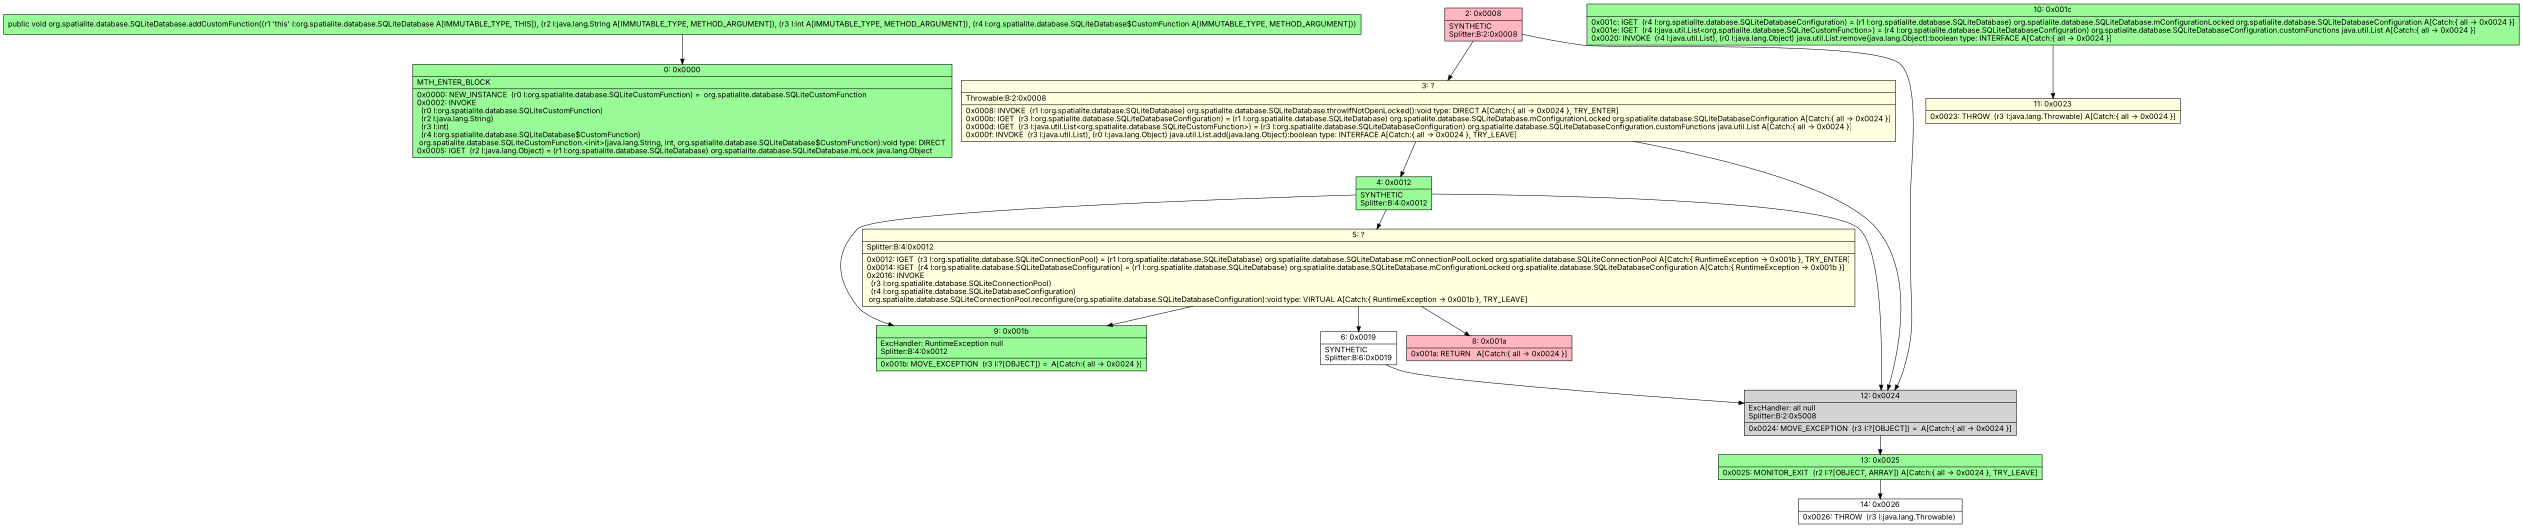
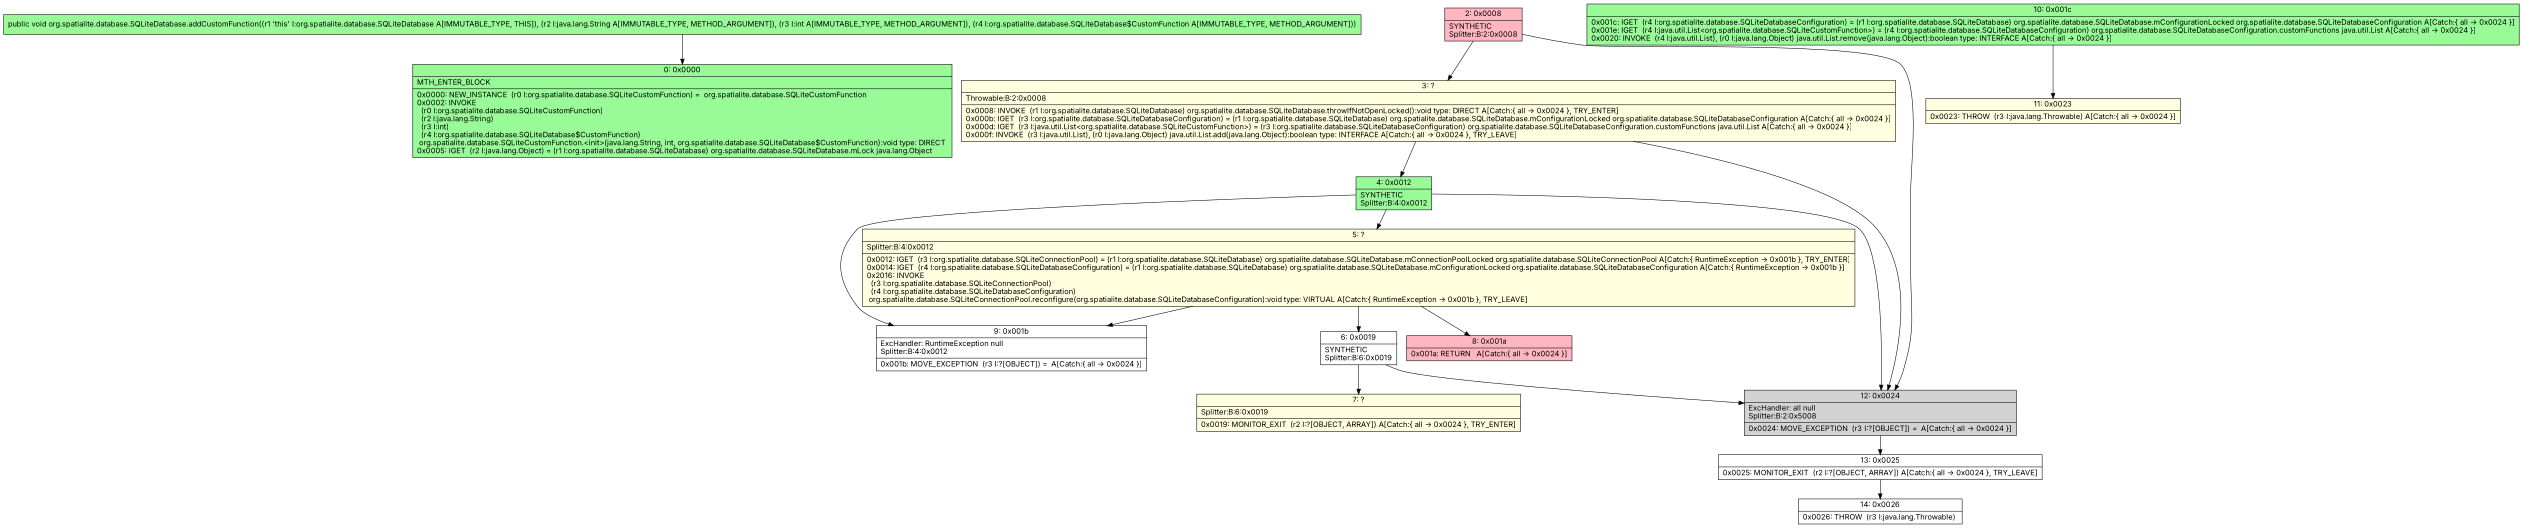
node "9: 0x001b": fillcolor palegreen -> white
node "7: ?": added
node "13: 0x0025": fillcolor palegreen -> white
